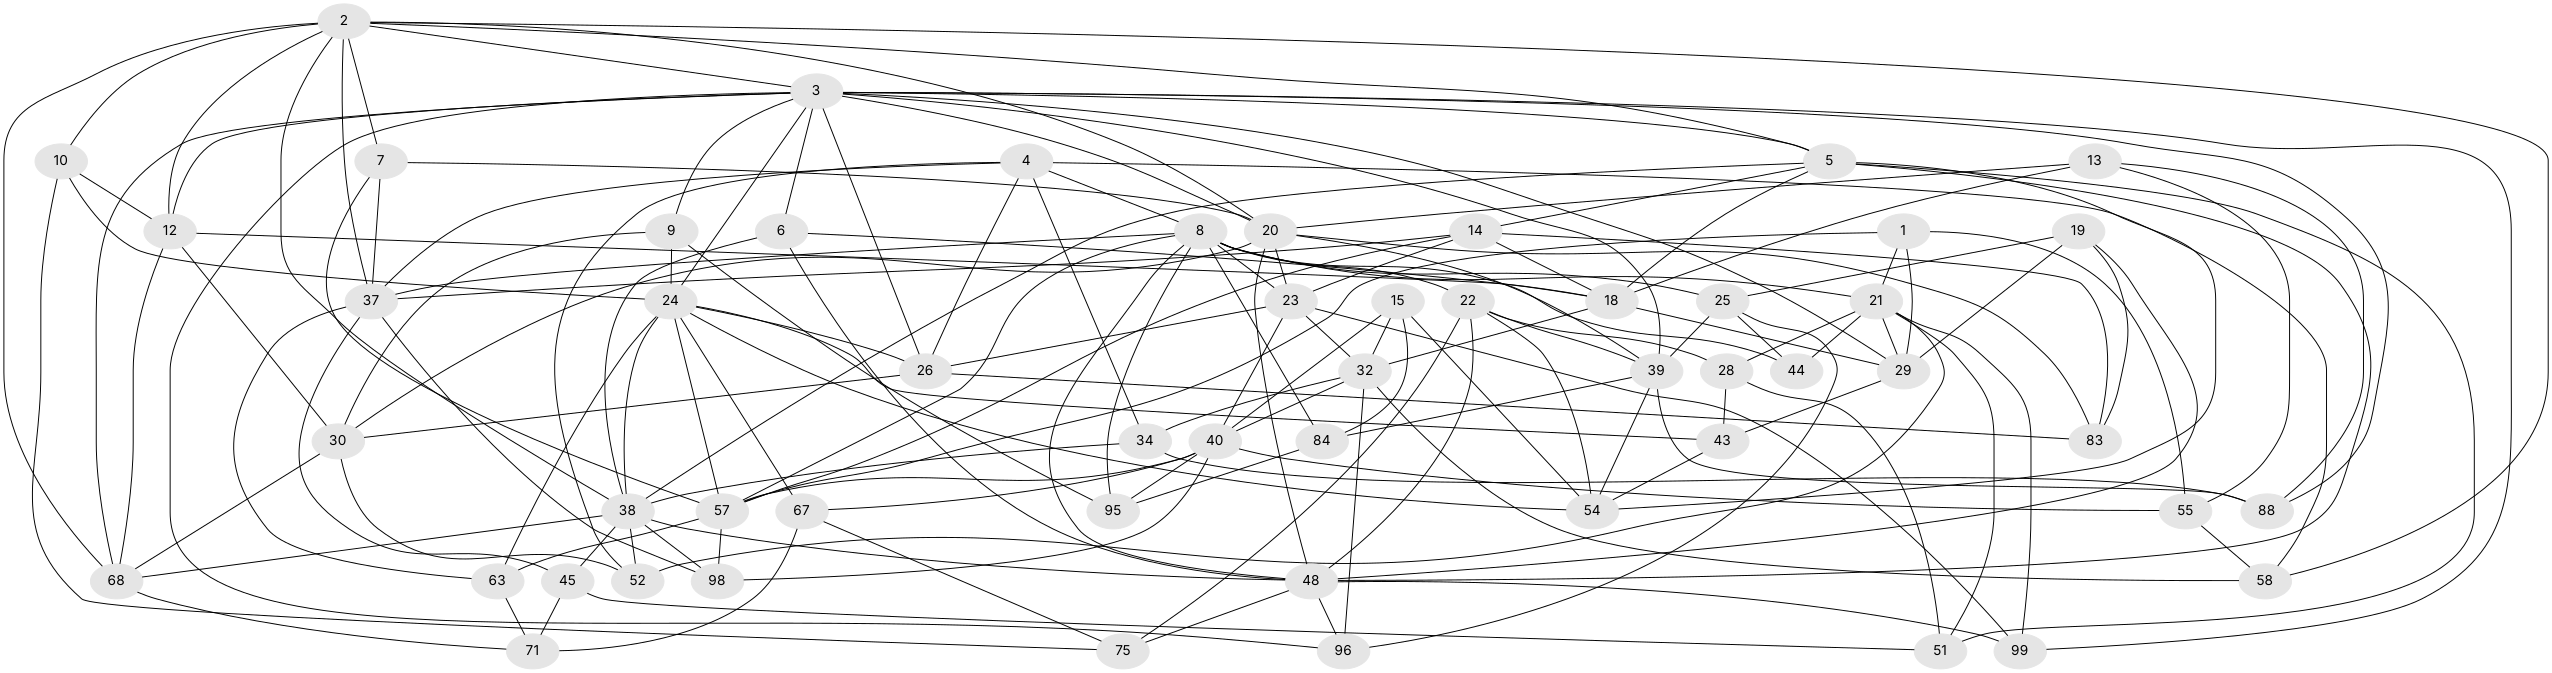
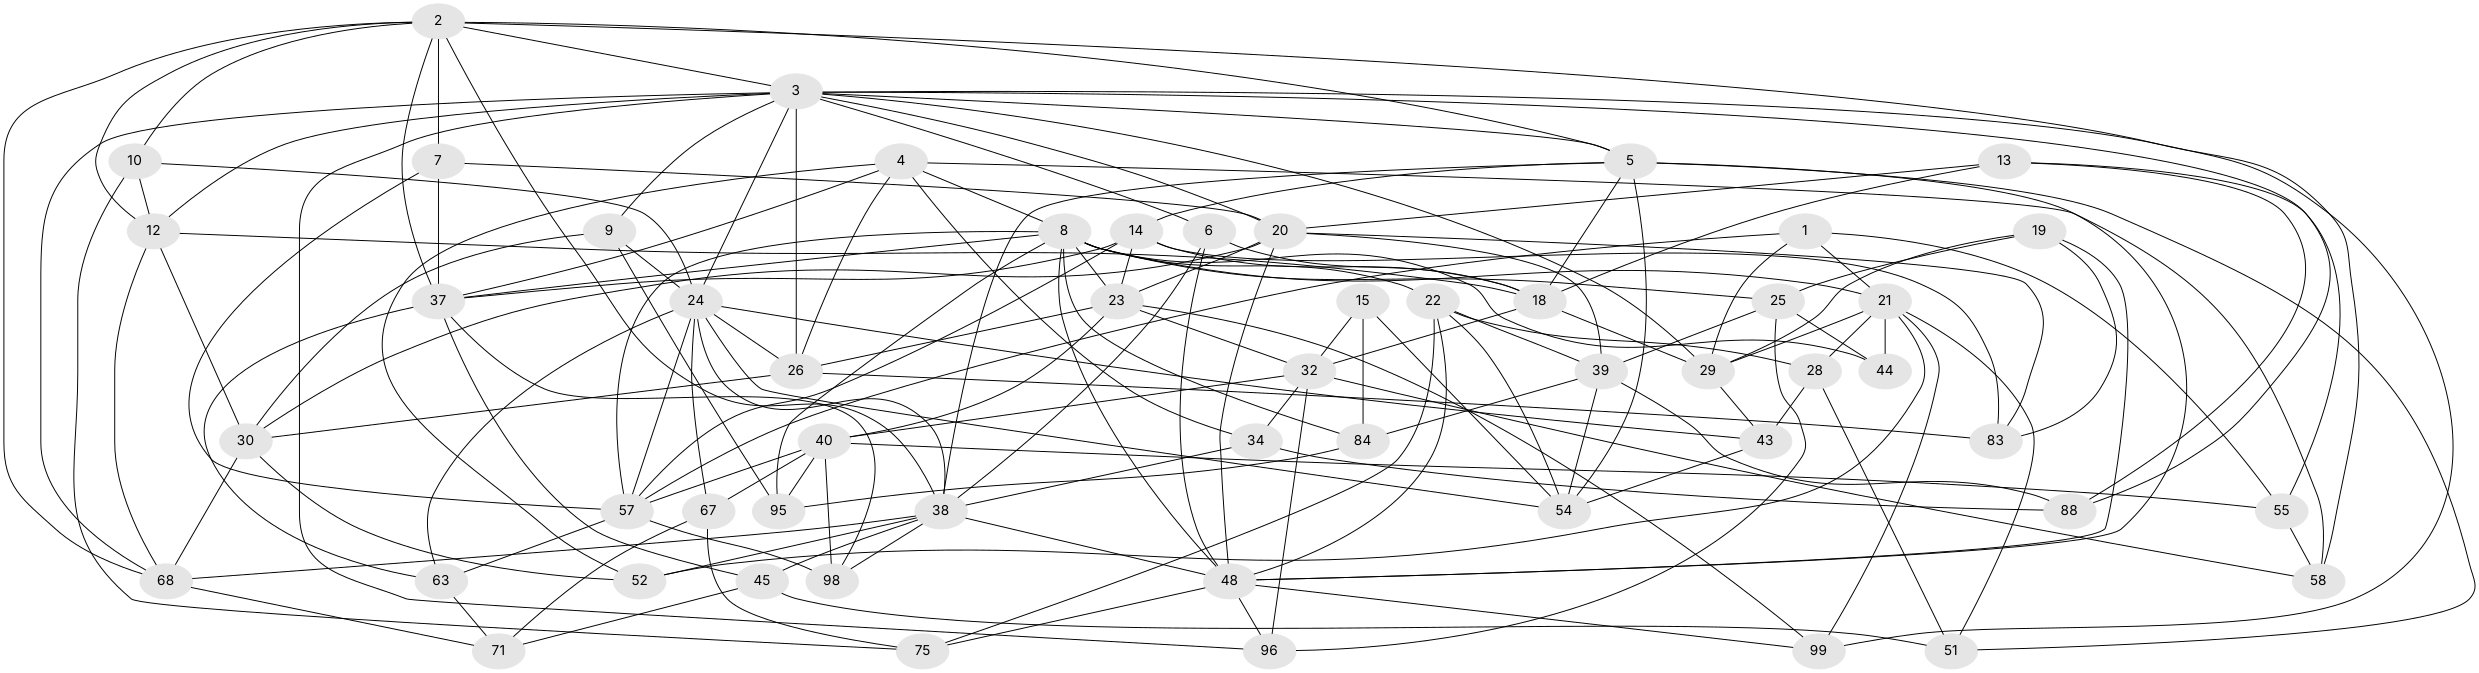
edge "2" -- "20": removed
edge "3" -- "39": removed
edge "15" -- "40": removed
